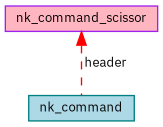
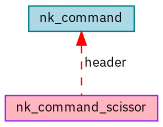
edge "nk_command" -> "nk_command_scissor": reversed
